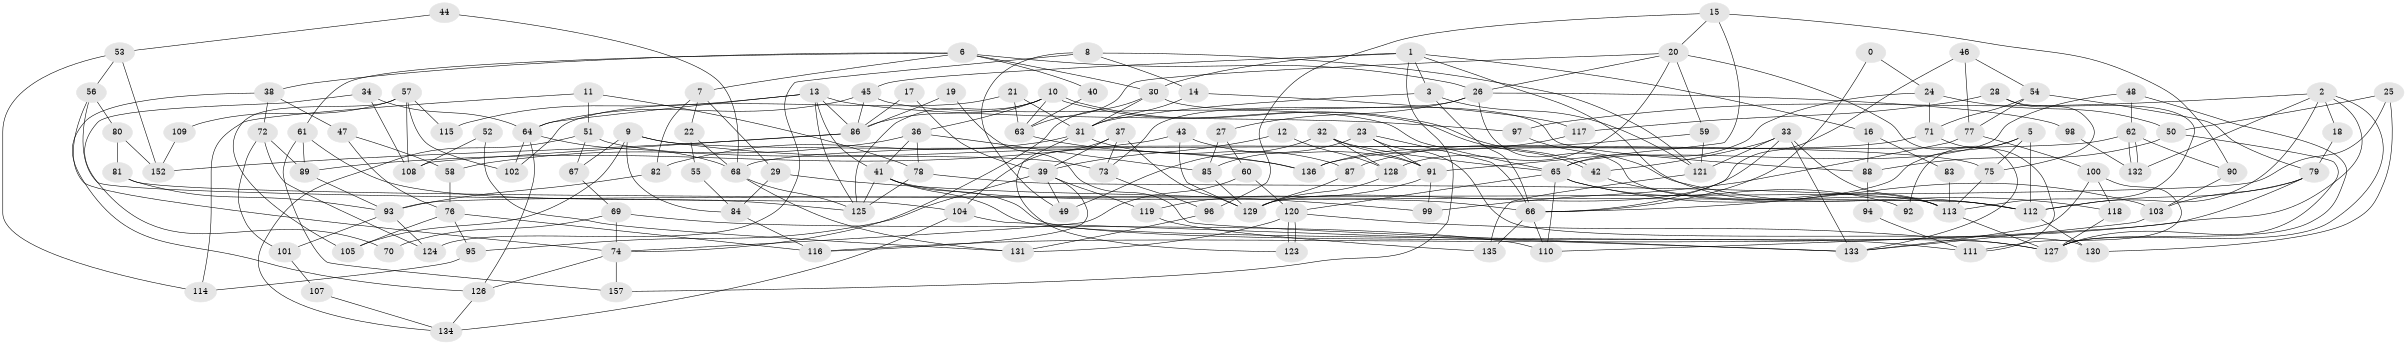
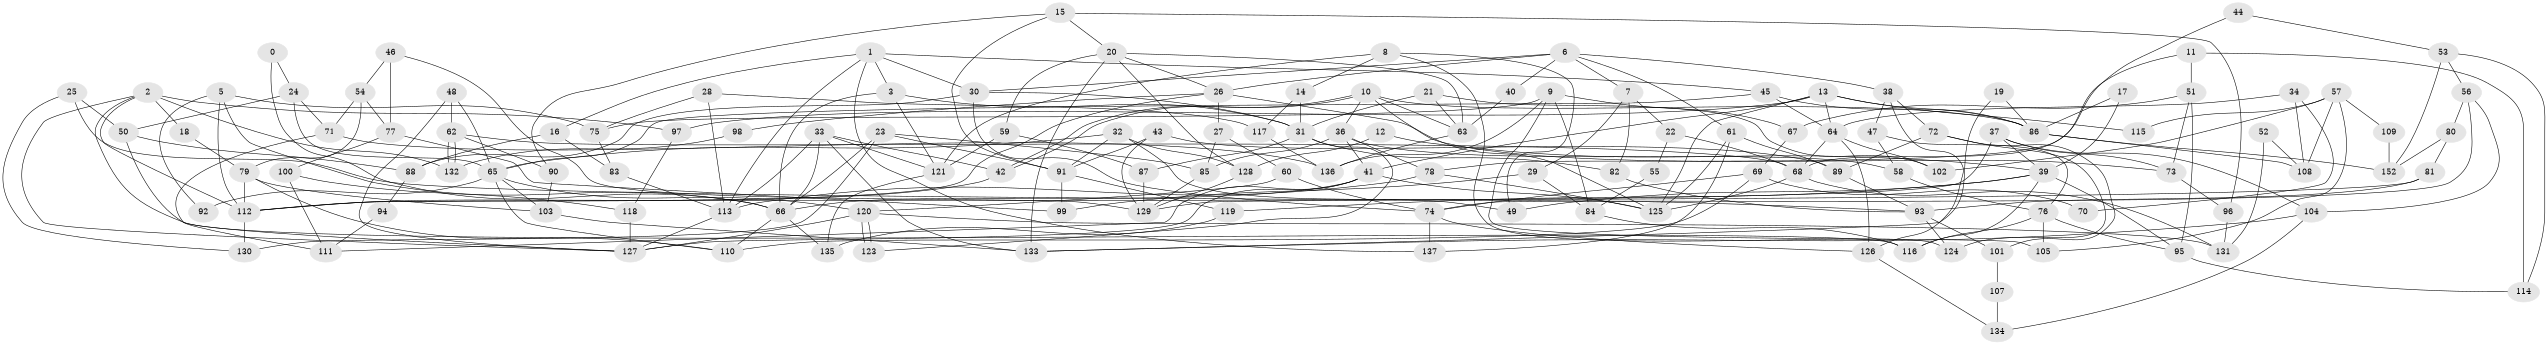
edge "51" -- "134": now "51" -- "95"
edge "75" -- "113": now "75" -- "83"
edge "100" -- "133": removed
node "157": label "157" -> "137"
